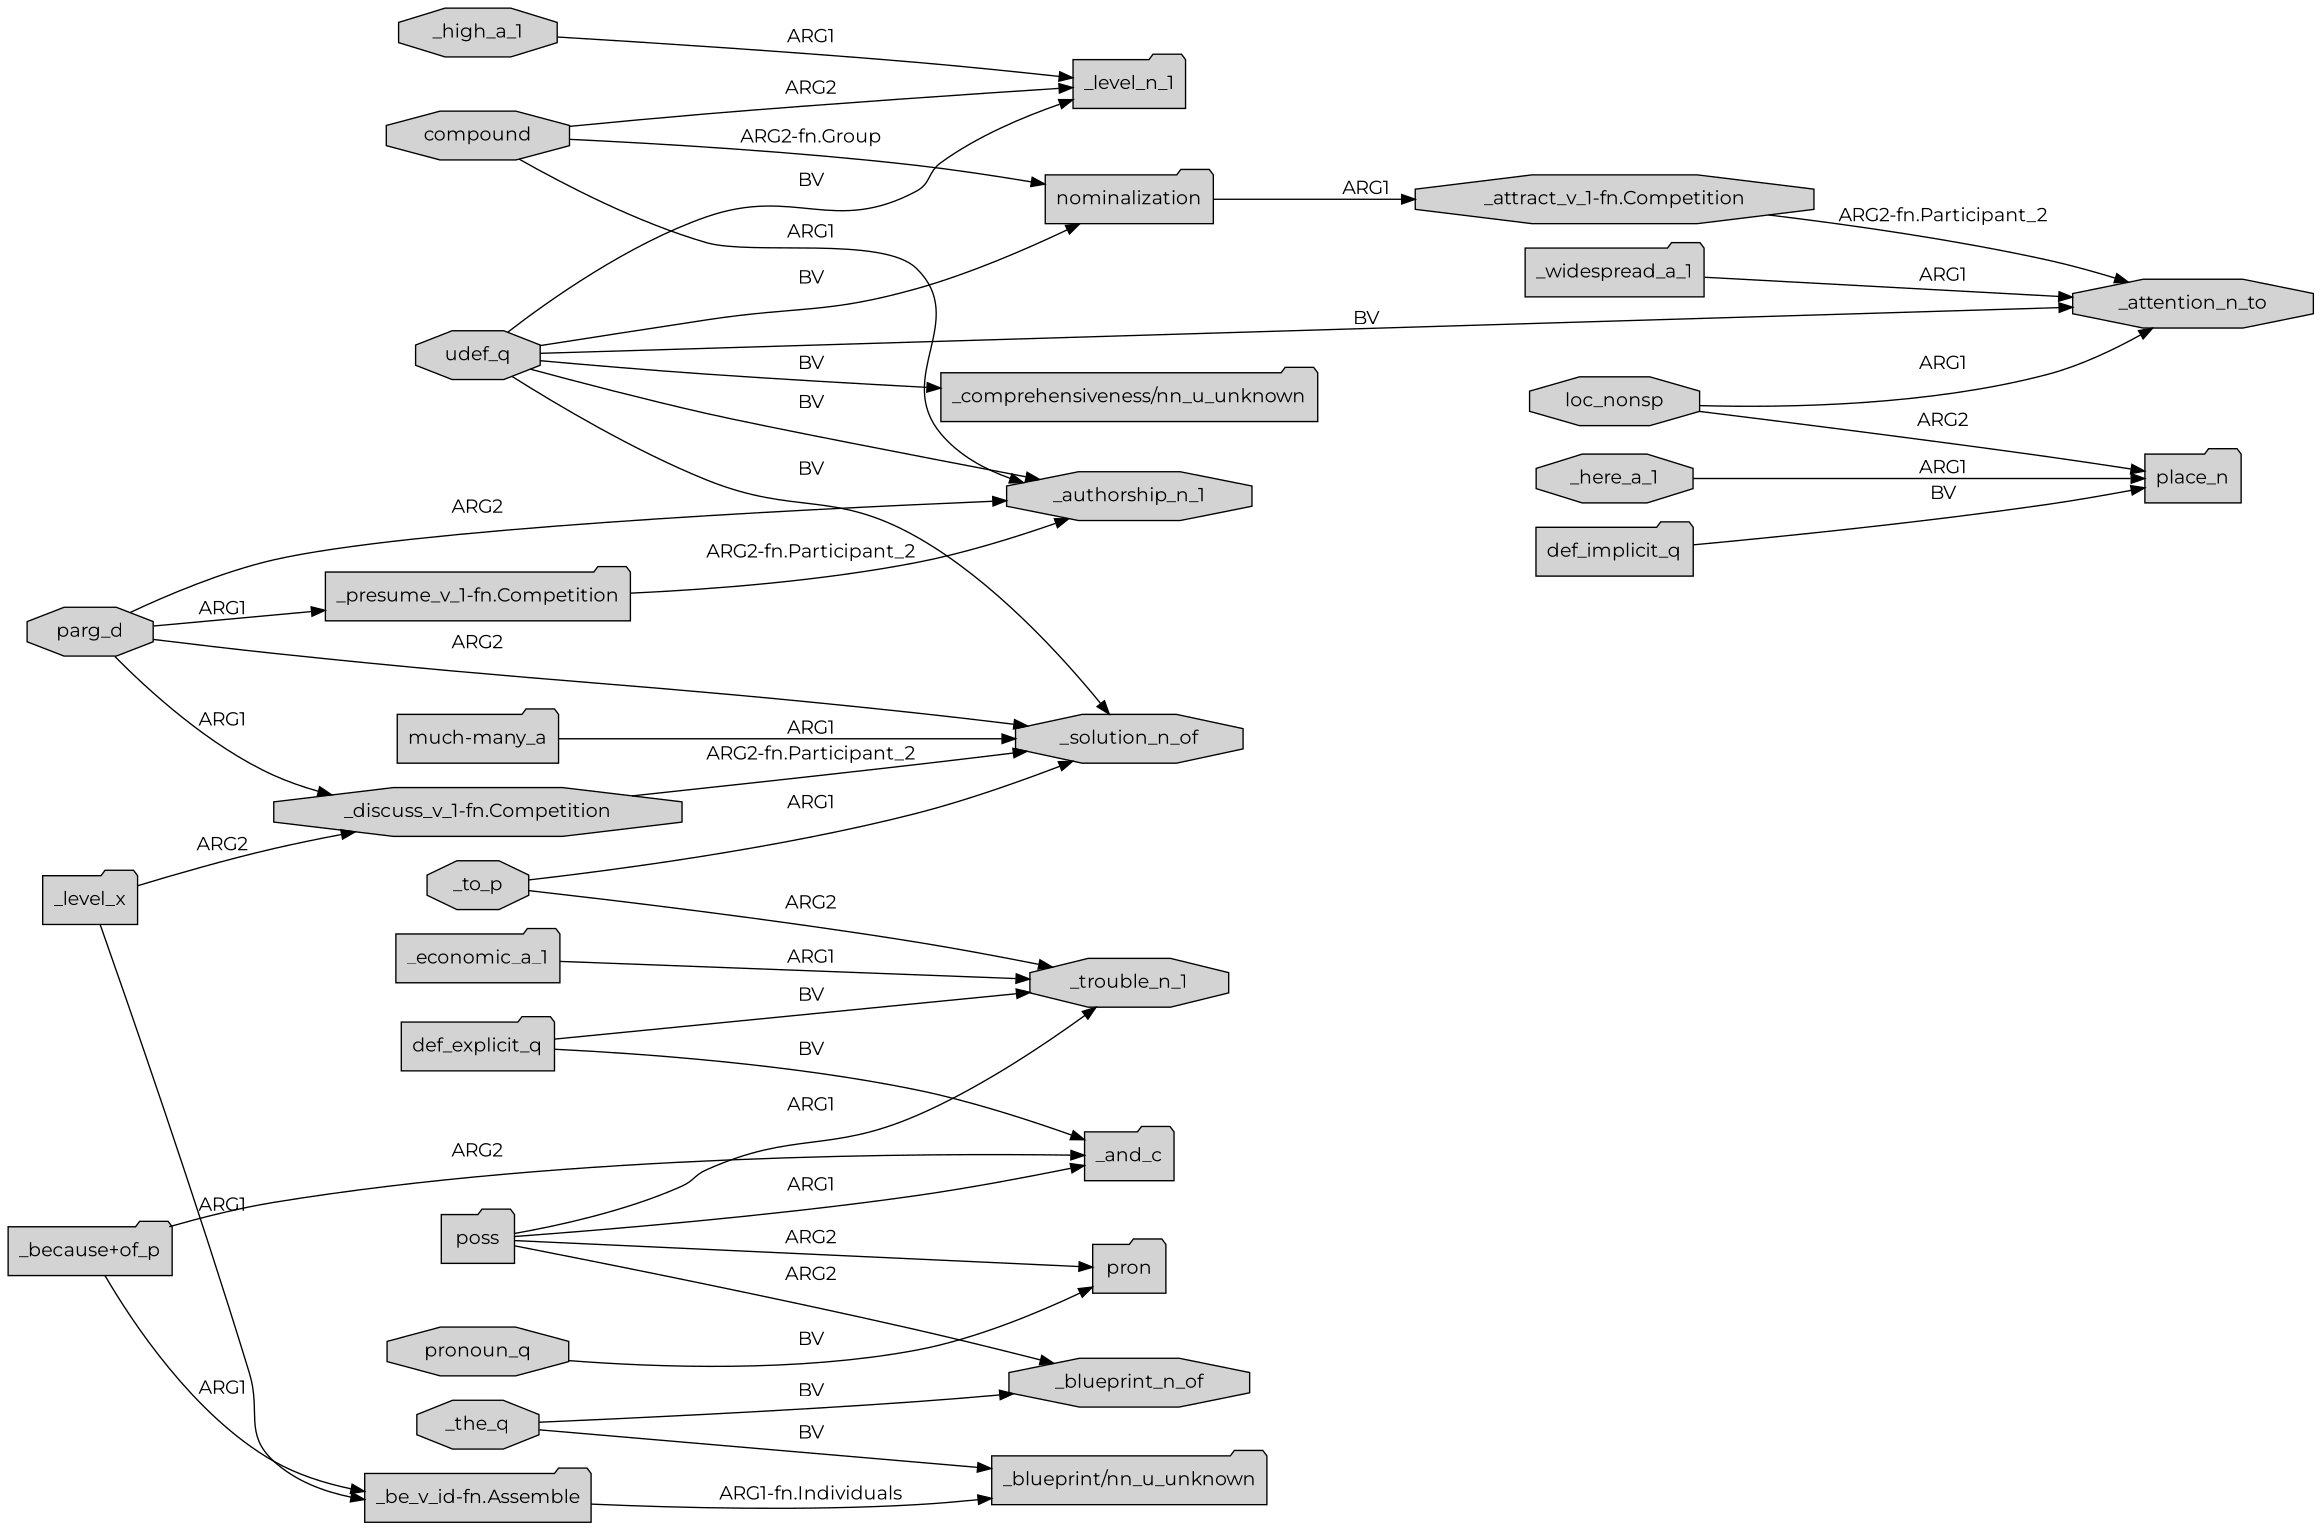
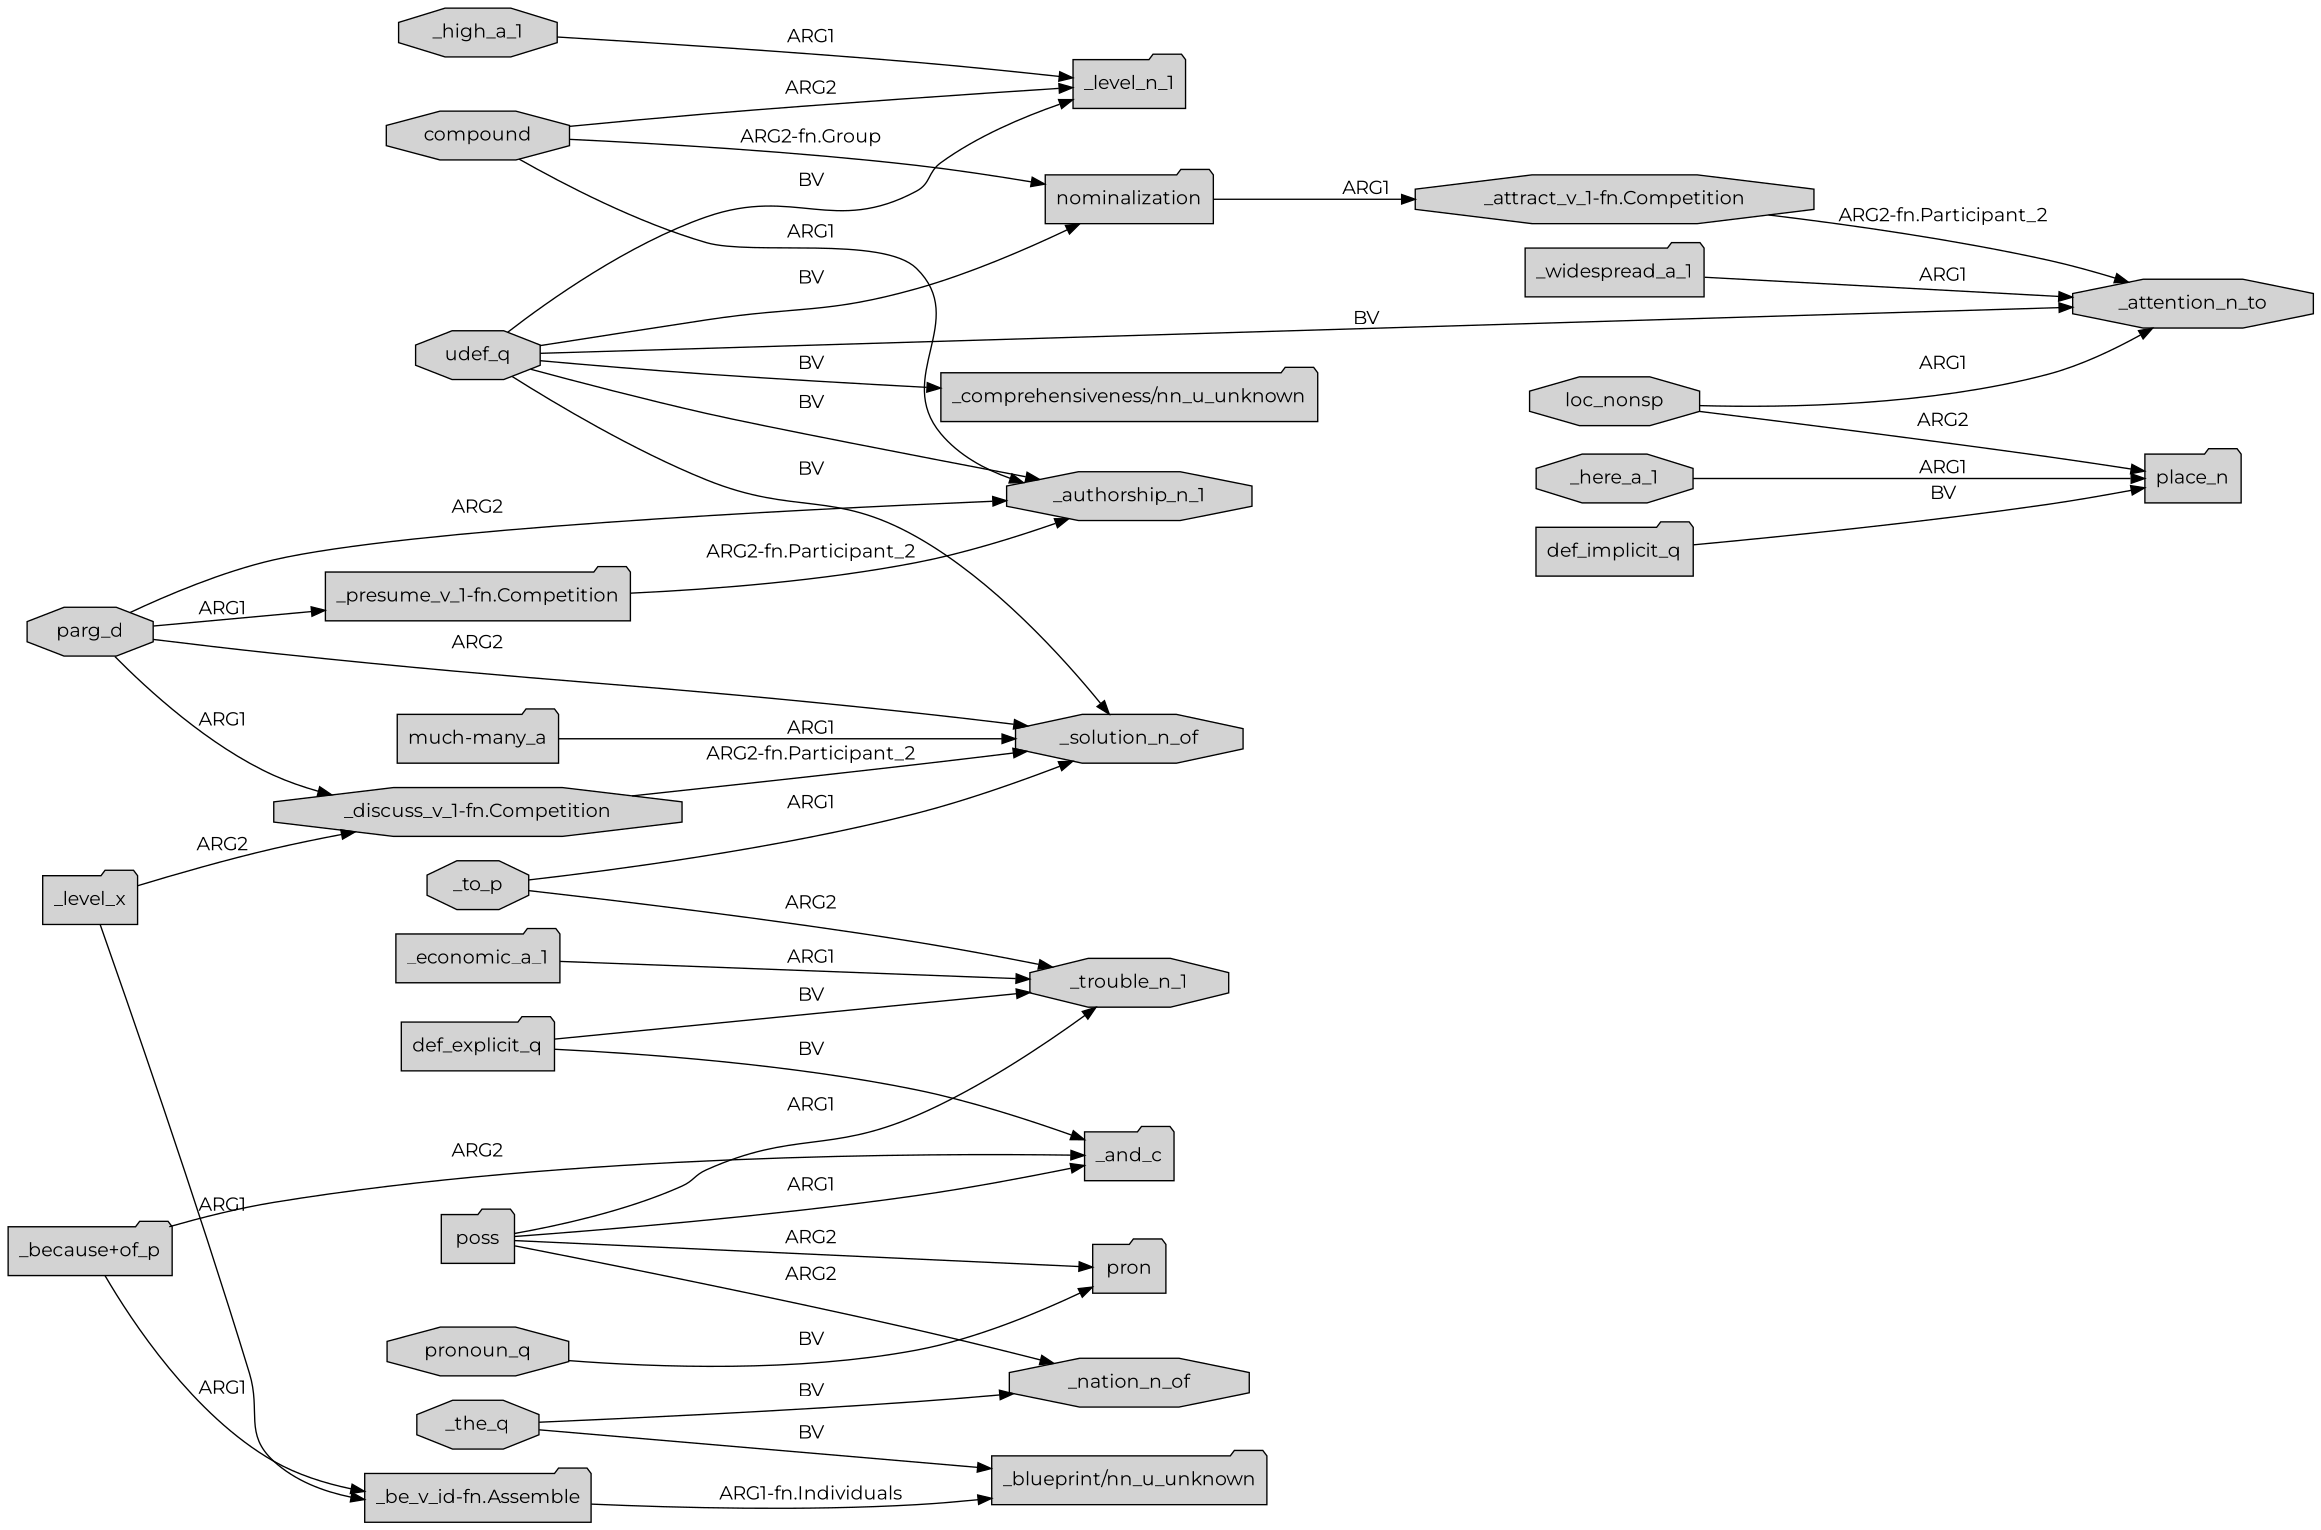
node "_blueprint_n_of": label "_blueprint_n_of" -> "_nation_n_of"
